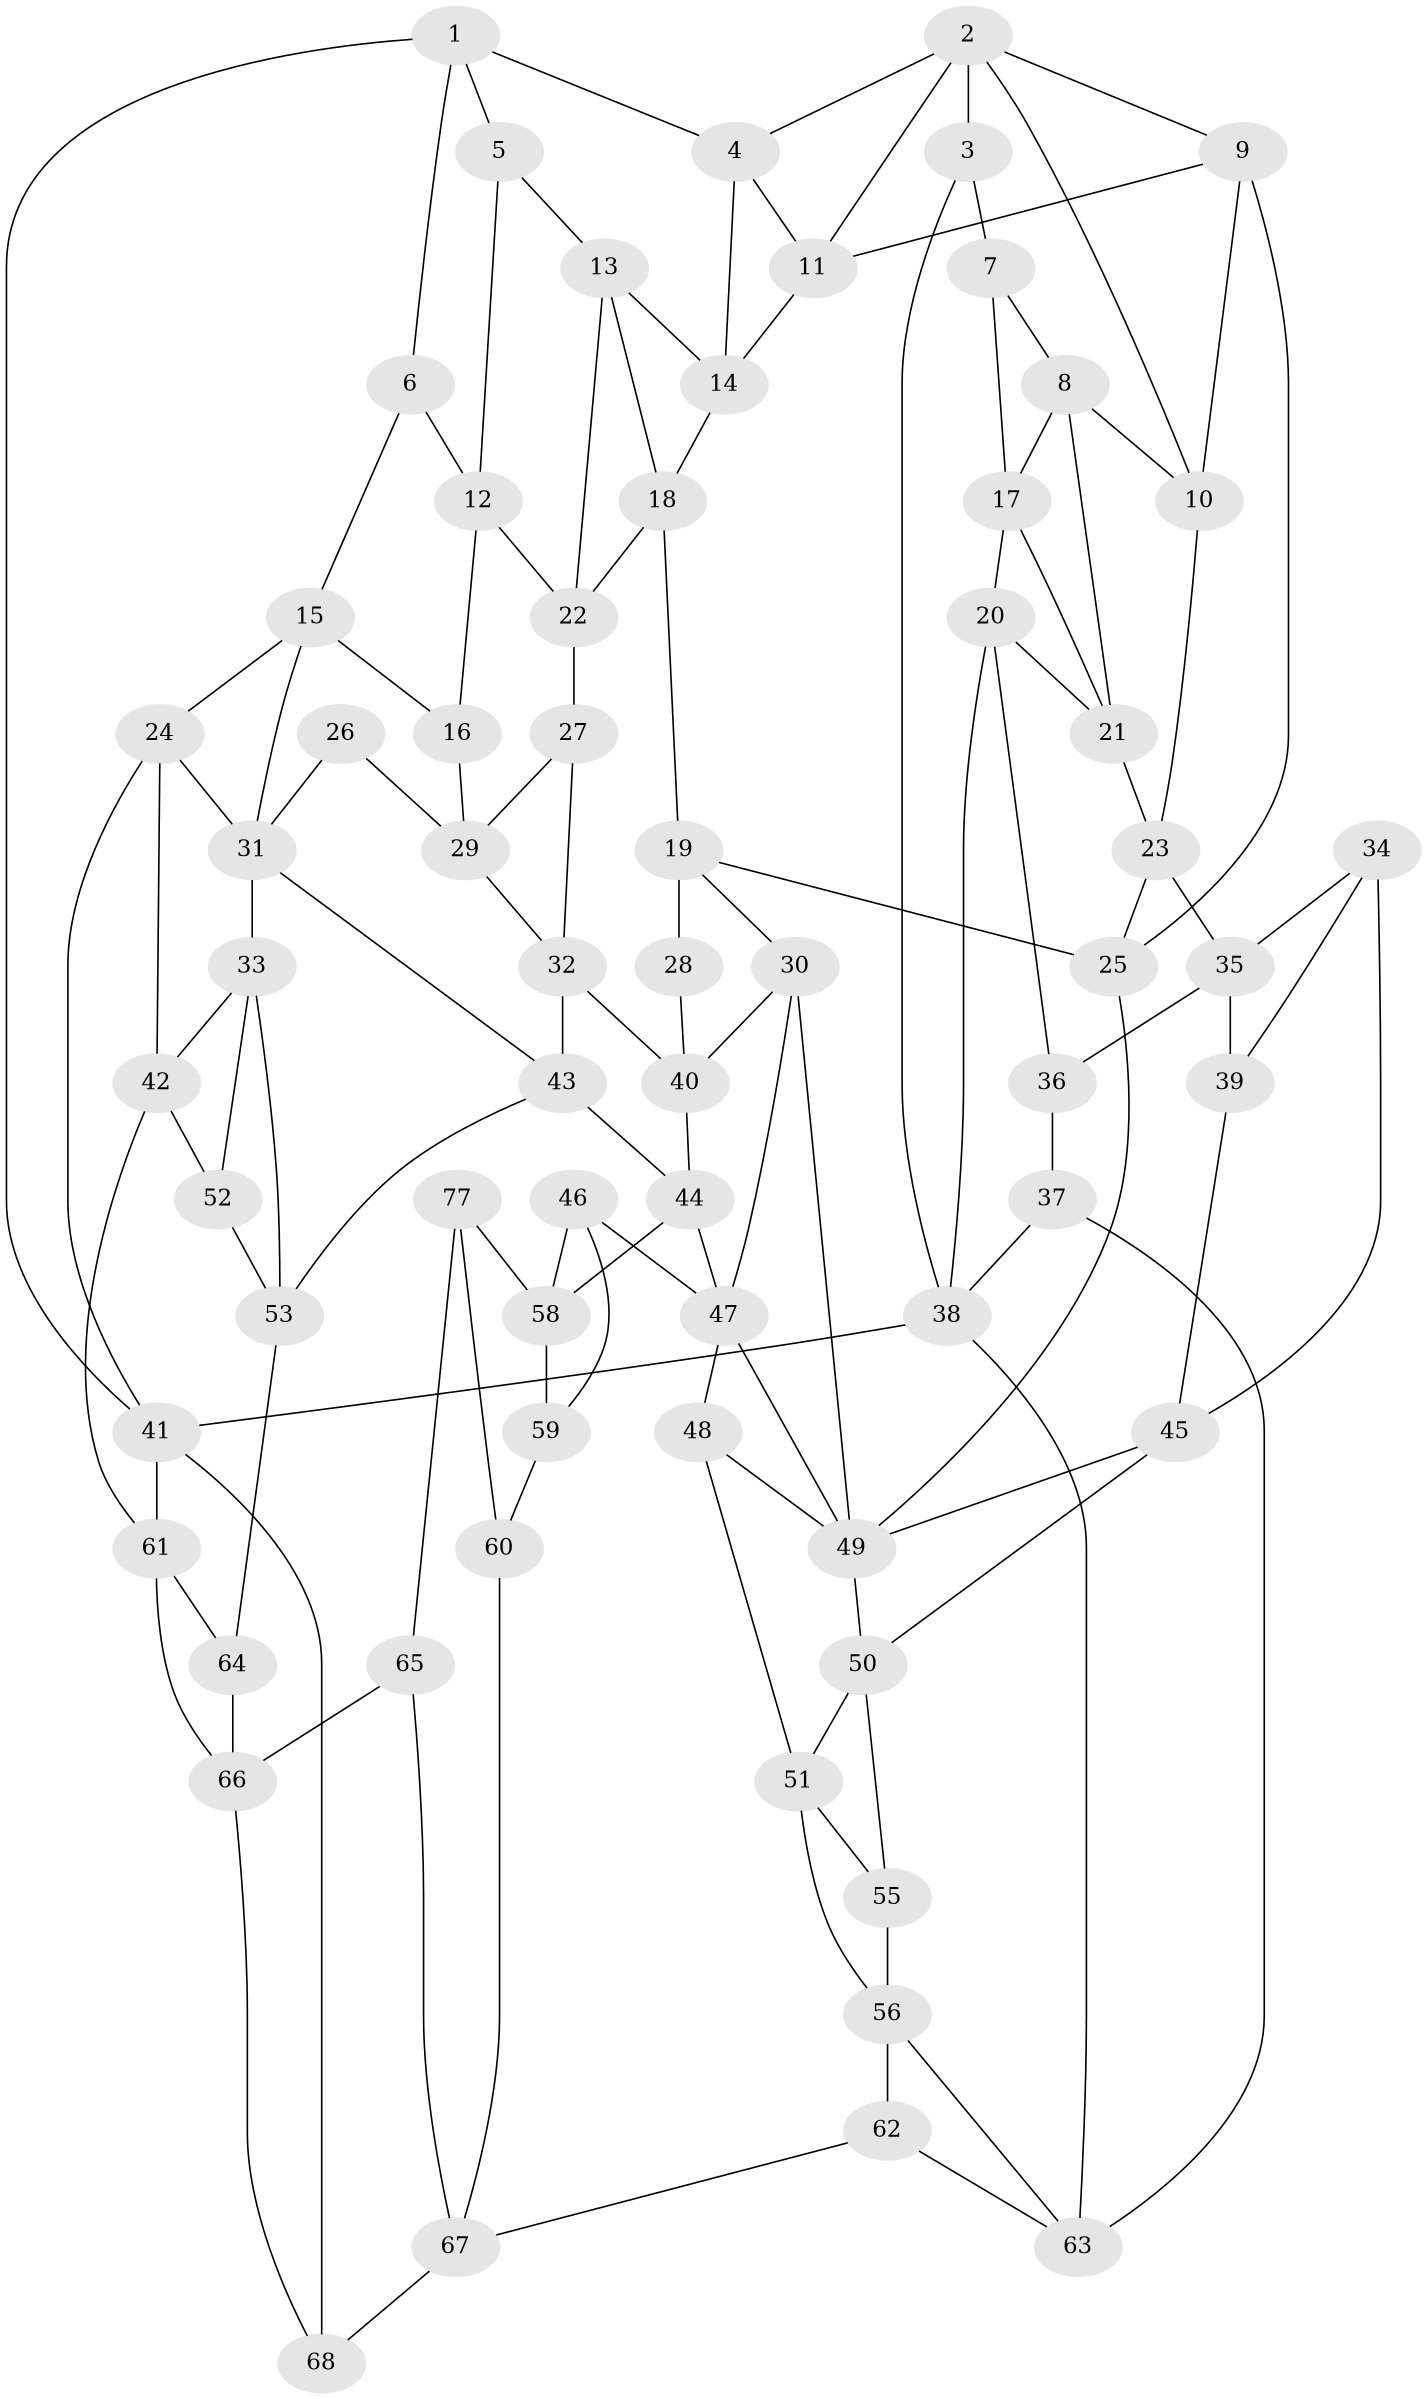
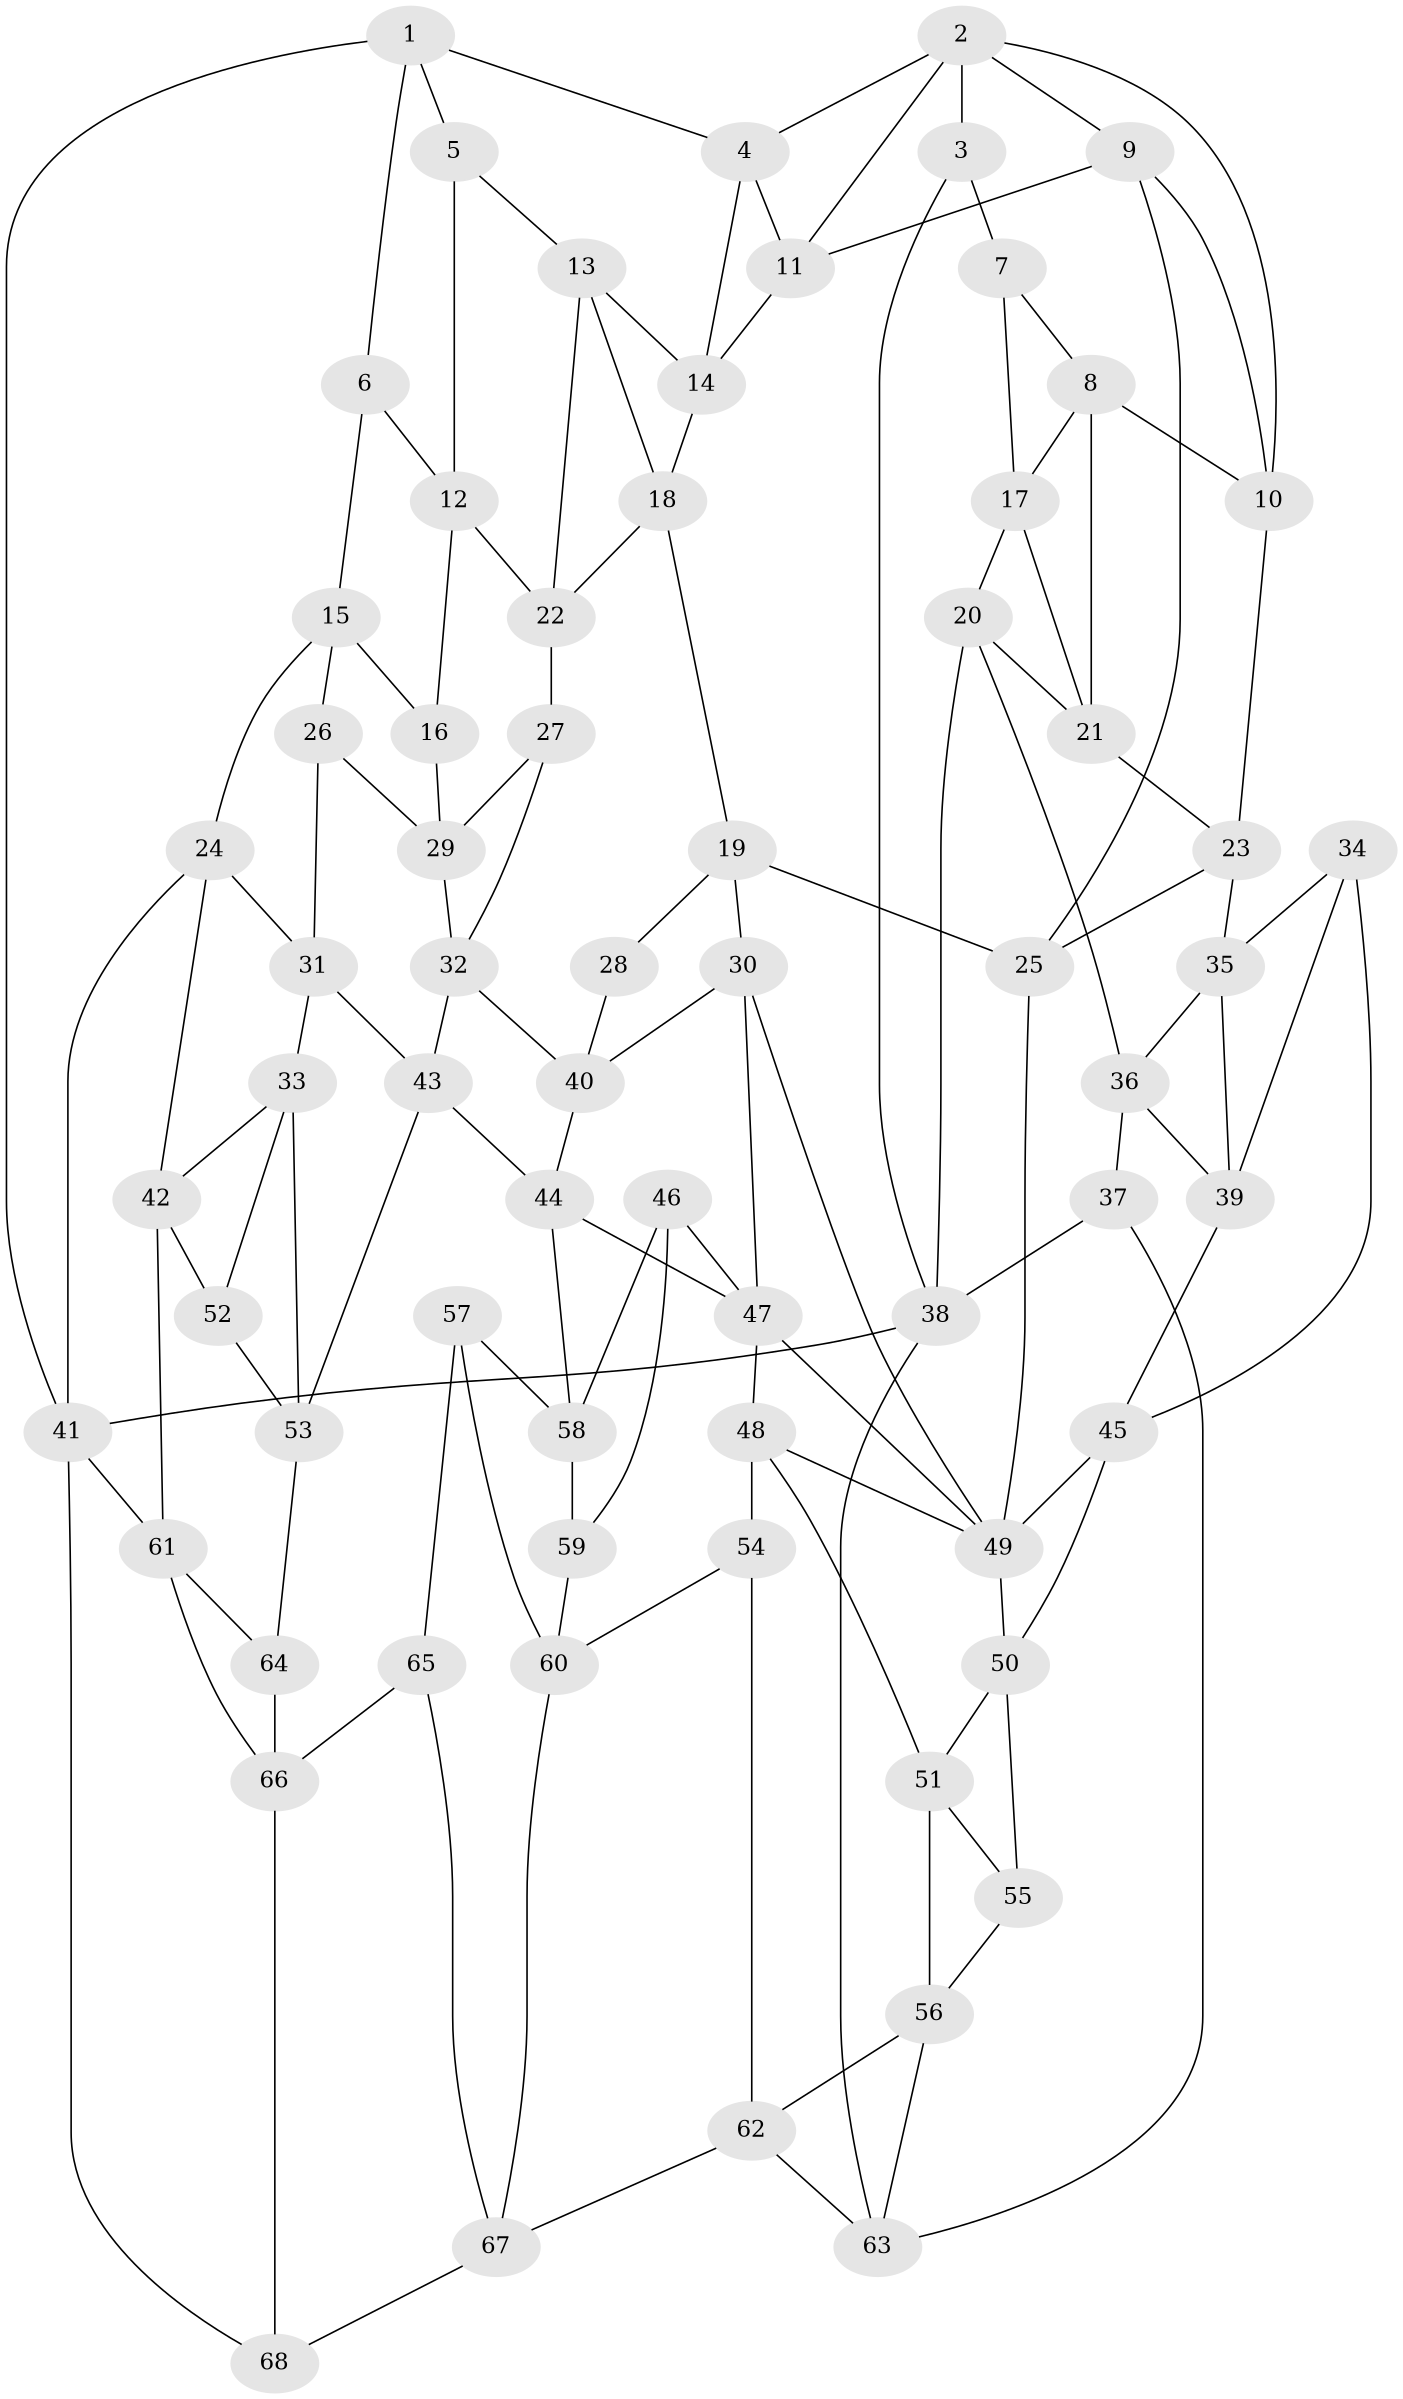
edge "15" -- "31": now "15" -- "26"
edge "36" -- "39": added
node "77": label "77" -> "57"
node "54": added
